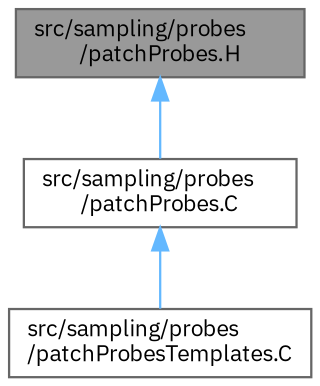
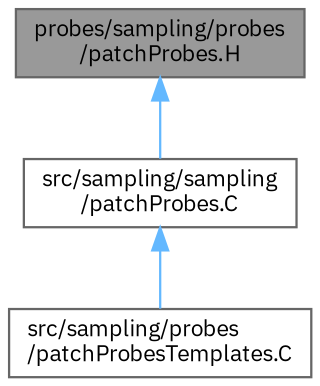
node "src/sampling/probes /patchProbes.H": label "src/sampling/probes /patchProbes.H" -> "probes/sampling/probes /patchProbes.H"
node "src/sampling/probes /patchProbes.C": label "src/sampling/probes /patchProbes.C" -> "src/sampling/sampling /patchProbes.C"
